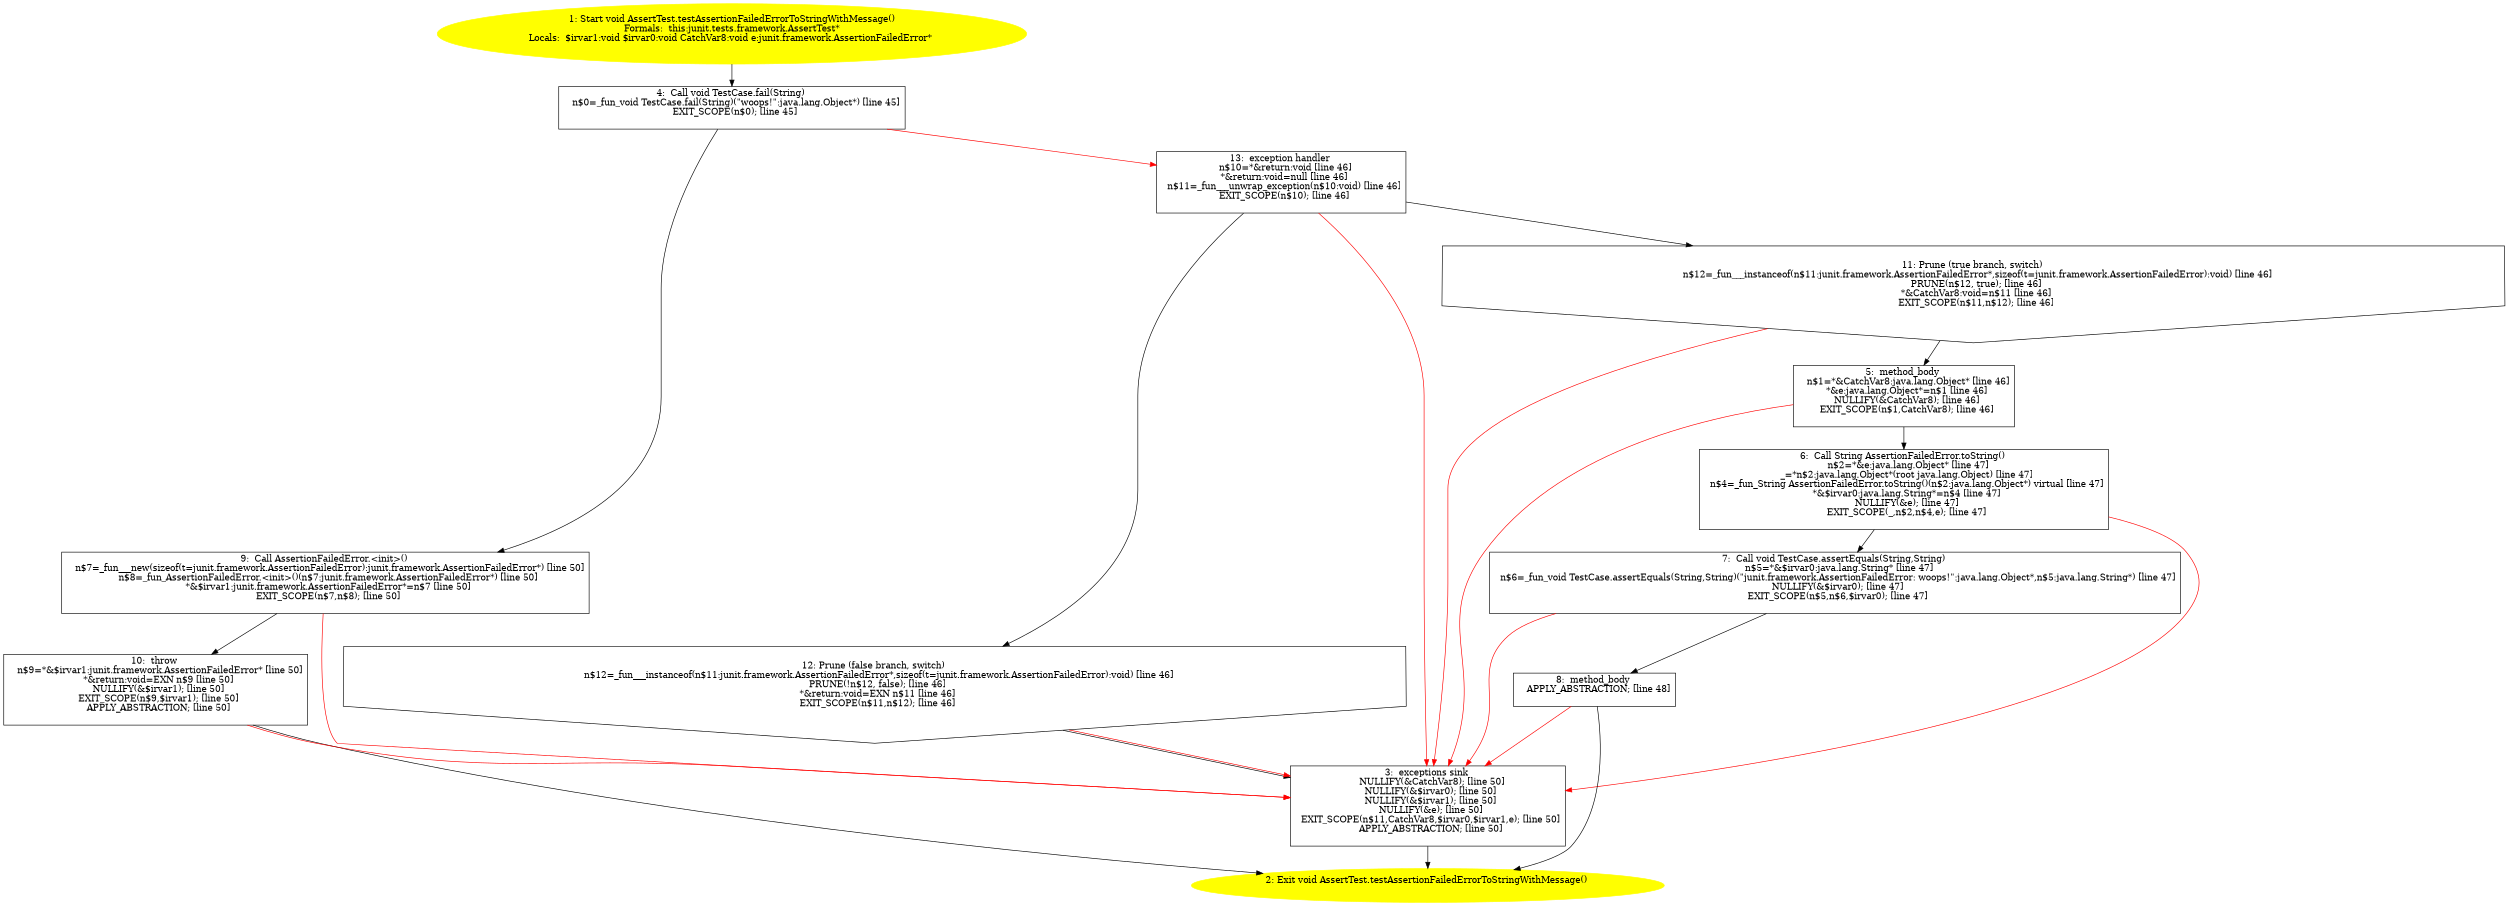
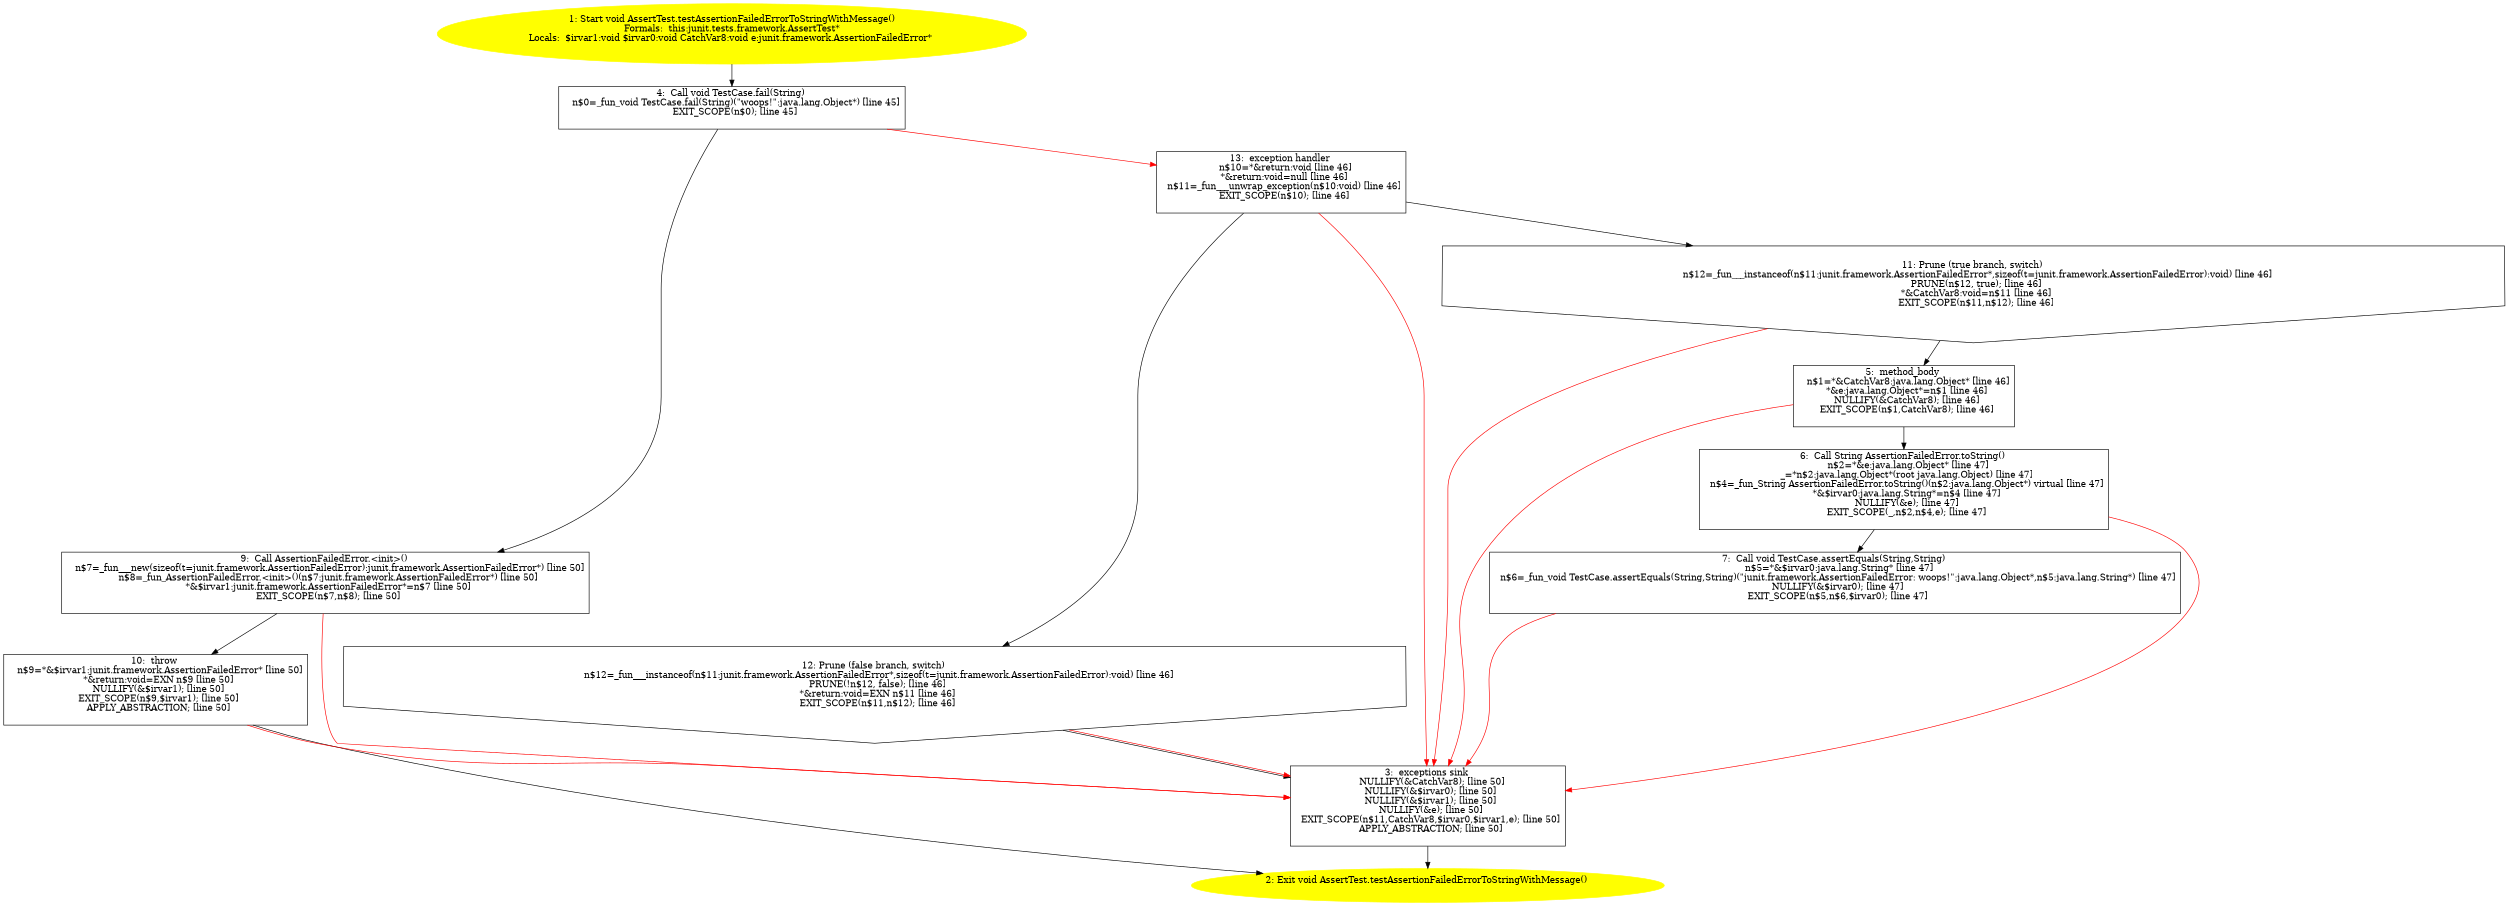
node "8:  method_body APPLY_ABSTRACTION; [line 48]": removed
